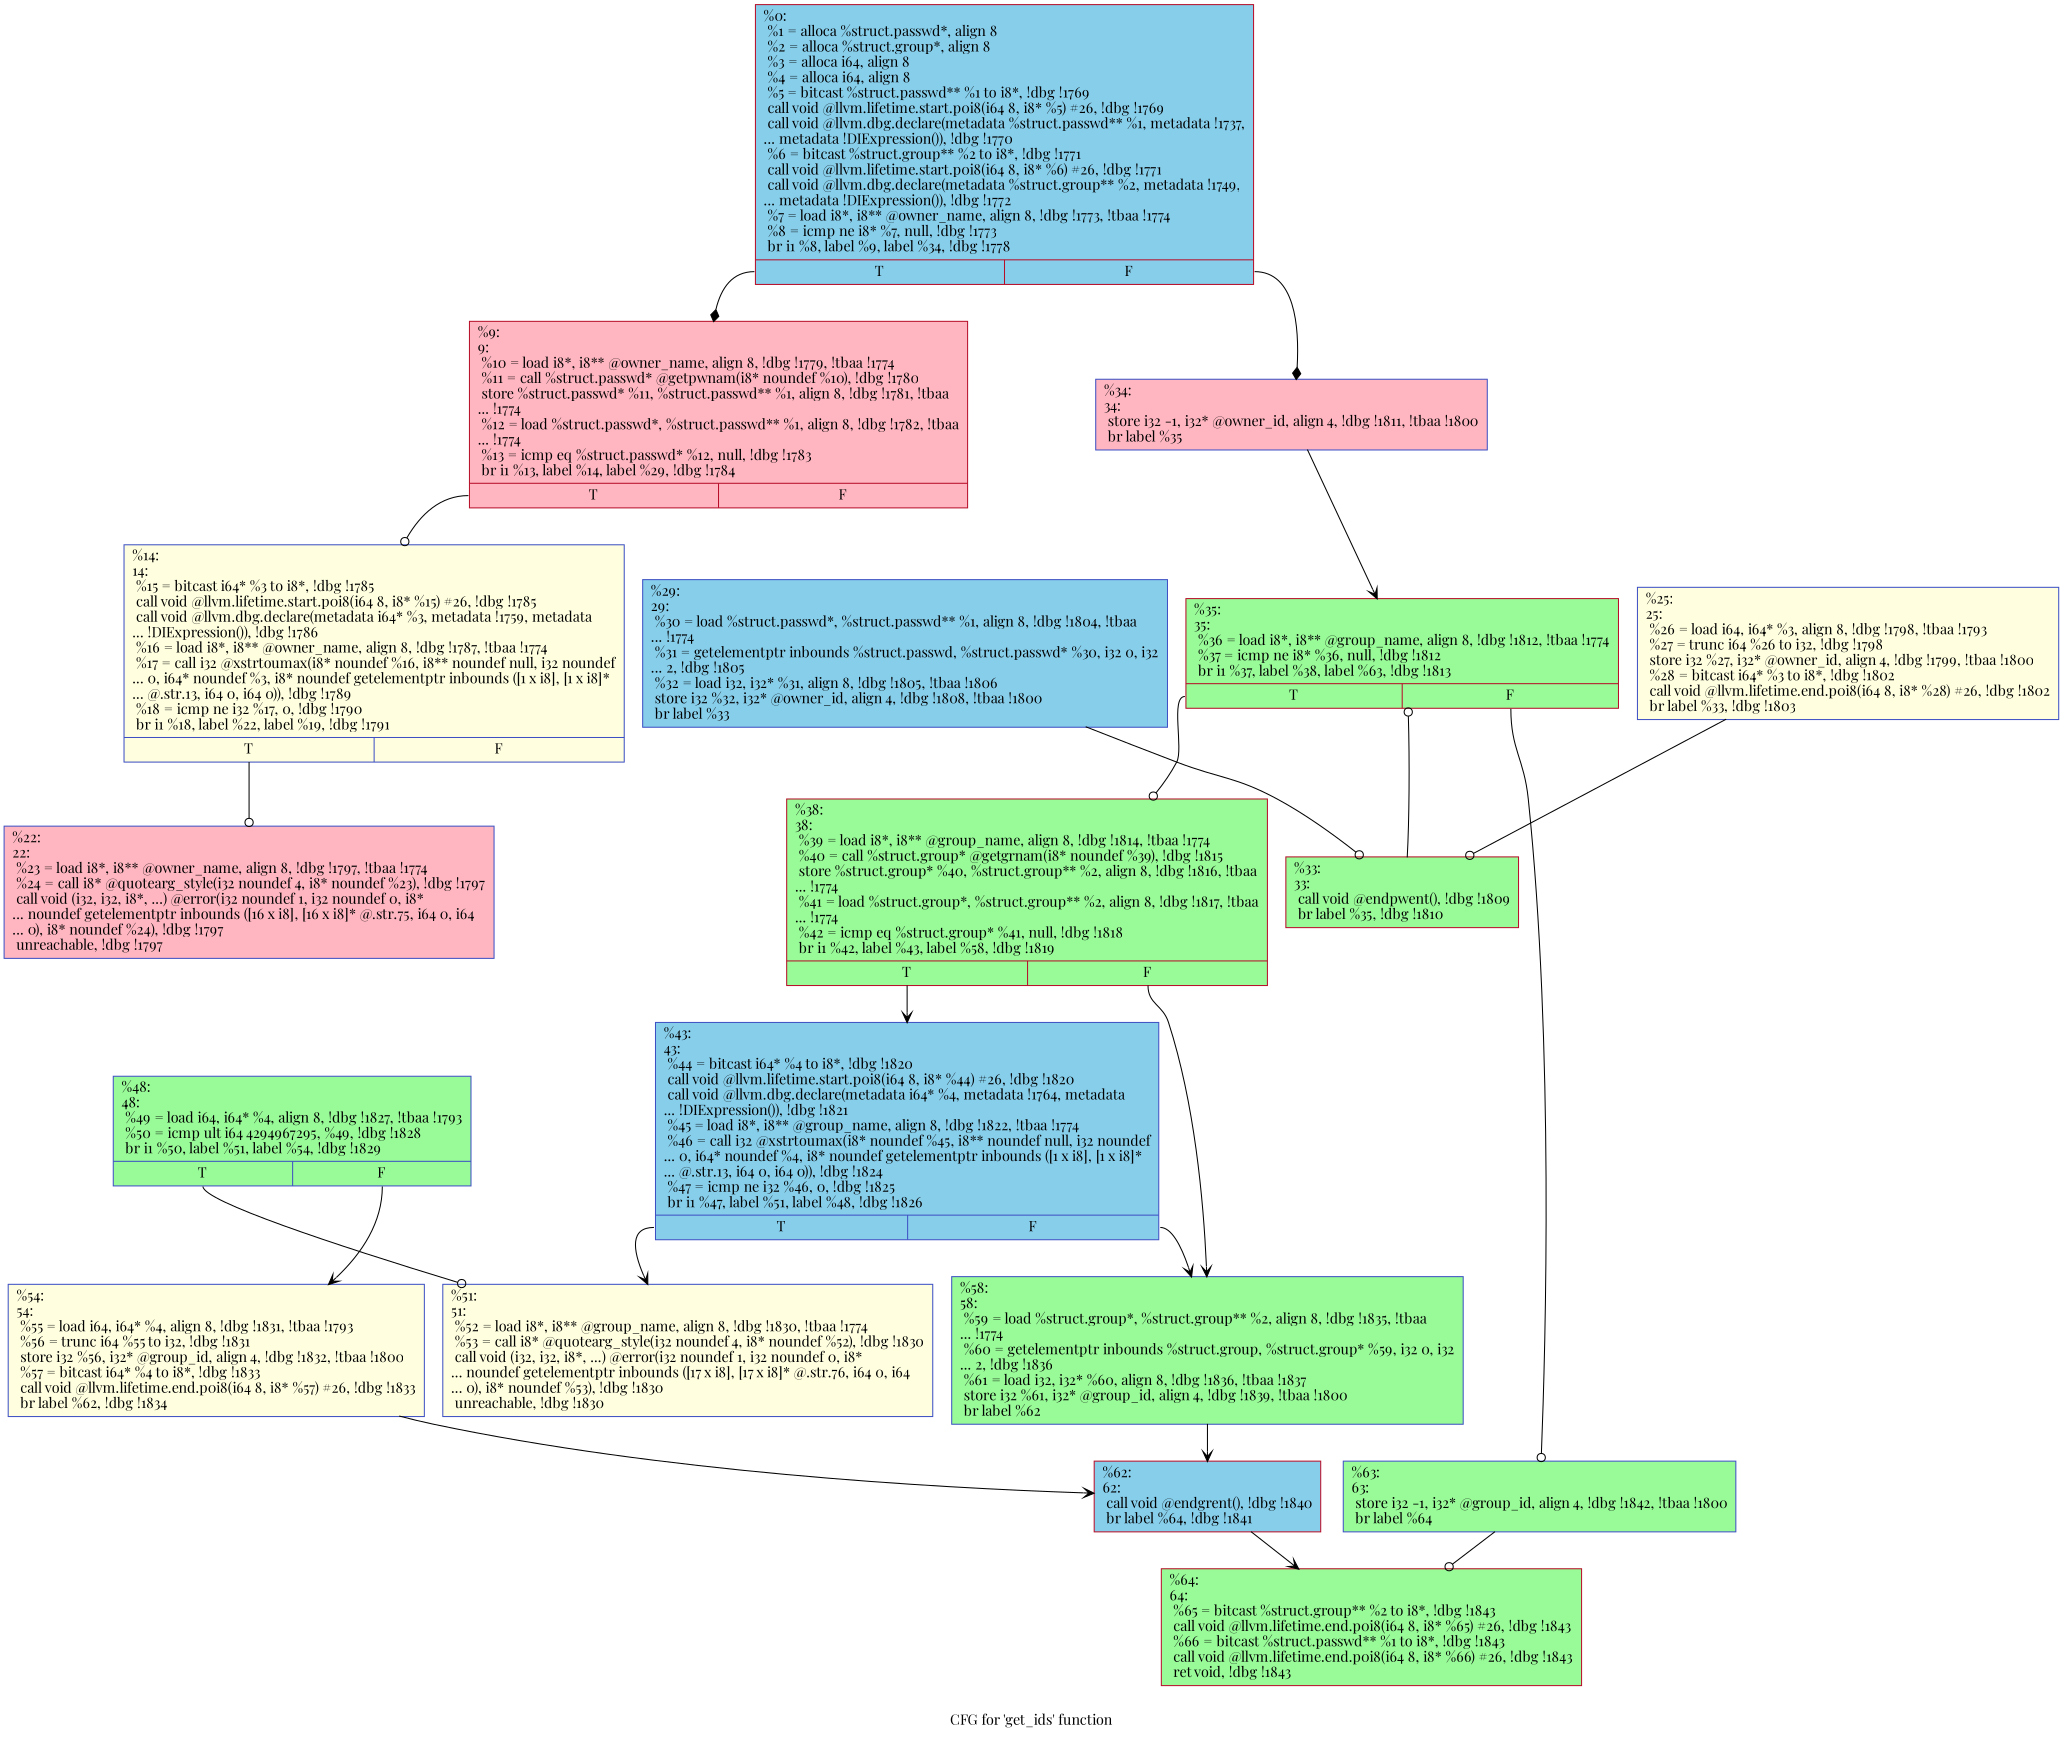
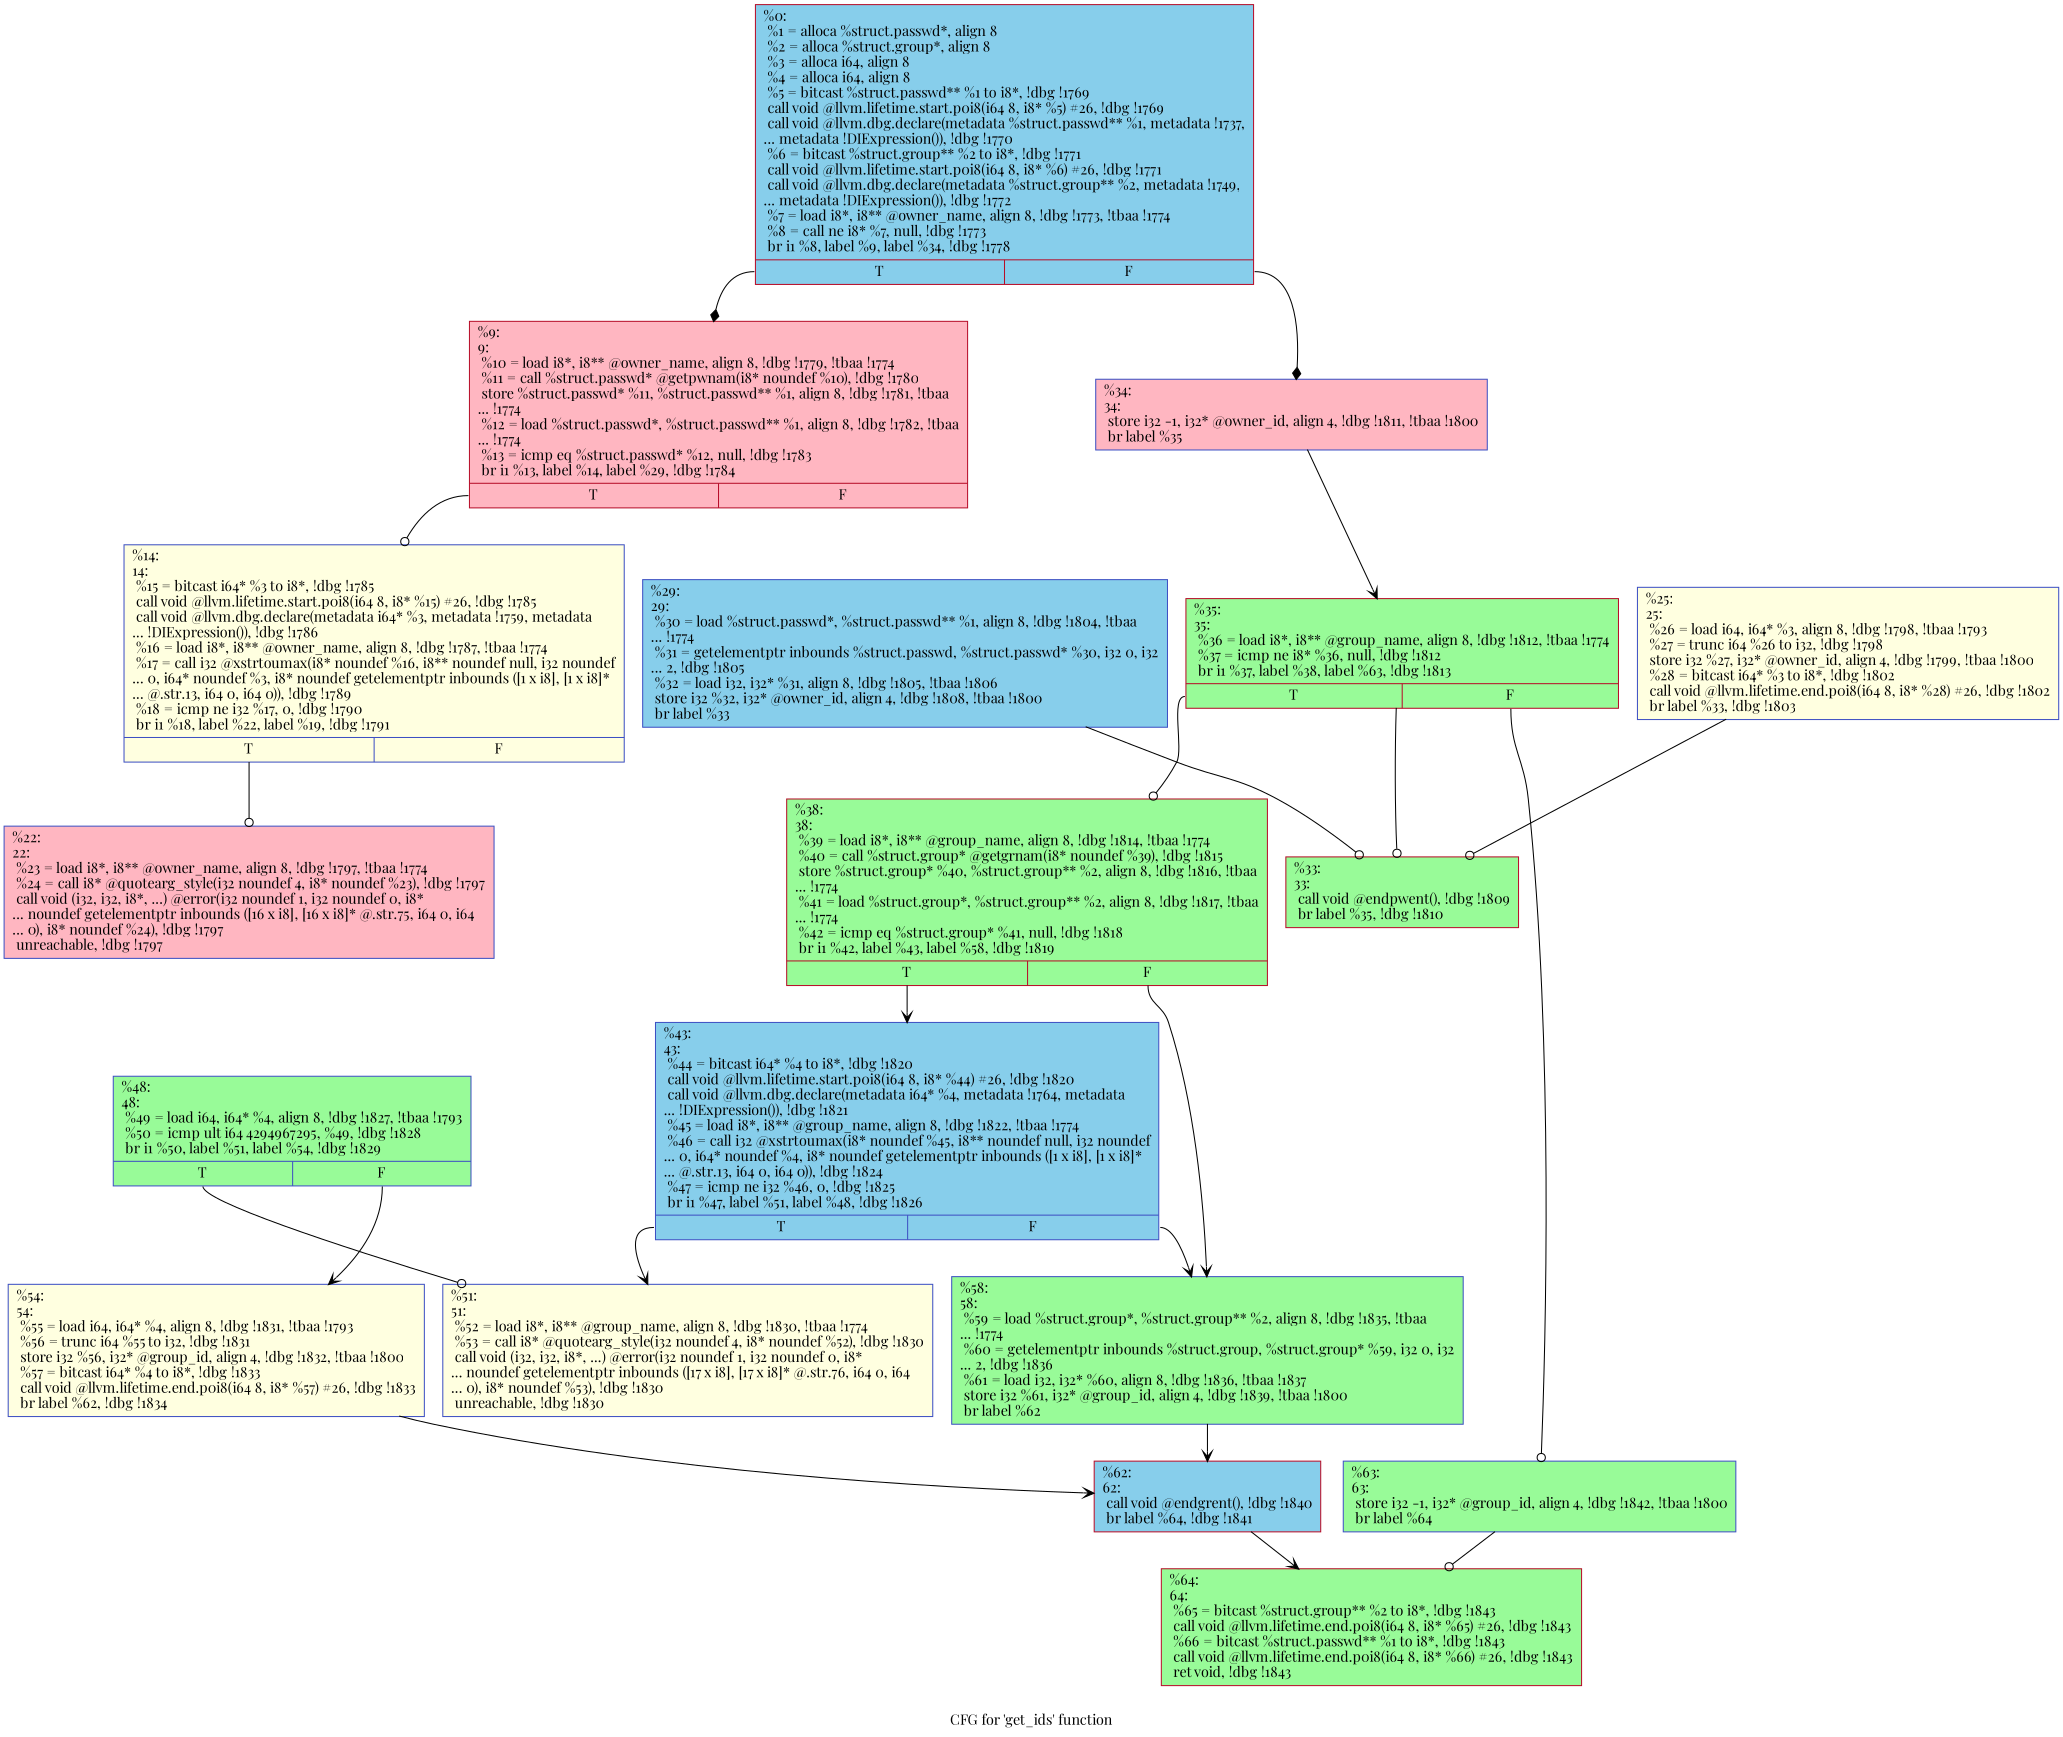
node "%0:": text "%8 = icmp ne i8* %7, null, !dbg !1773" -> "%8 = call ne i8* %7, null, !dbg !1773"
edge "%33:" -> "%35:": reversed
